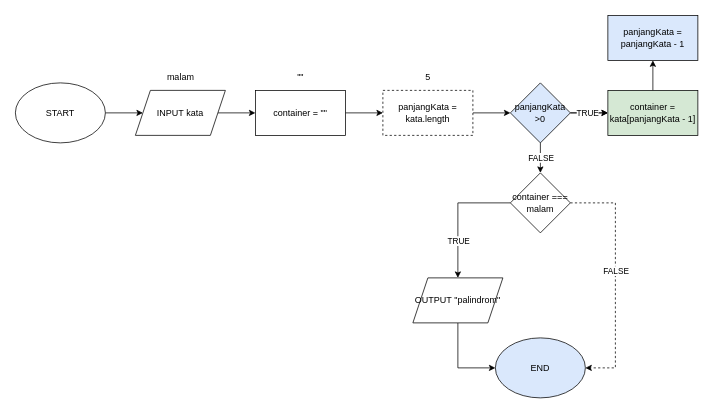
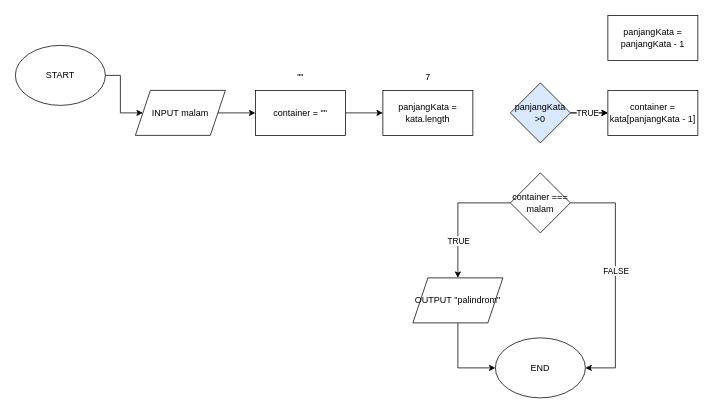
node "panjangKata = panjangKata - 1": fillcolor #dae8fc -> #ffffff
edge "container = kata[panjangKata - 1]" -> "panjangKata = panjangKata - 1": removed
node "malam": removed
node "5": label "5" -> "7"
node "START": moved (60, 113) -> (60, 75)
node "INPUT kata": label "INPUT kata" -> "INPUT malam"
node "panjangKata = kata.length": style dashed -> solid
edge "panjangKata = kata.length" -> "panjangKata >0": removed
node "container = kata[panjangKata - 1]": fillcolor #d5e8d4 -> #ffffff
edge "panjangKata >0" -> "container === malam": removed, label "FALSE"
edge "container === malam" -> "END": style dashed -> solid
node "END": fillcolor #dae8fc -> #ffffff
